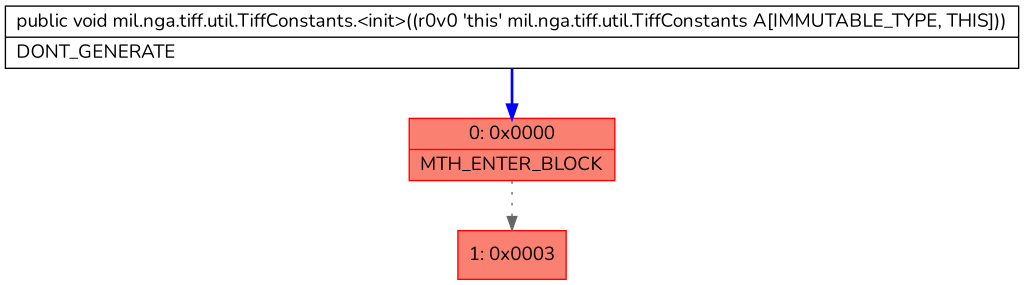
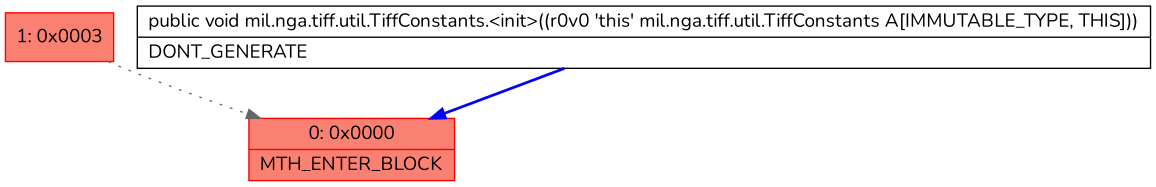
edge "0: 0x0000" -> "1: 0x0003": reversed
